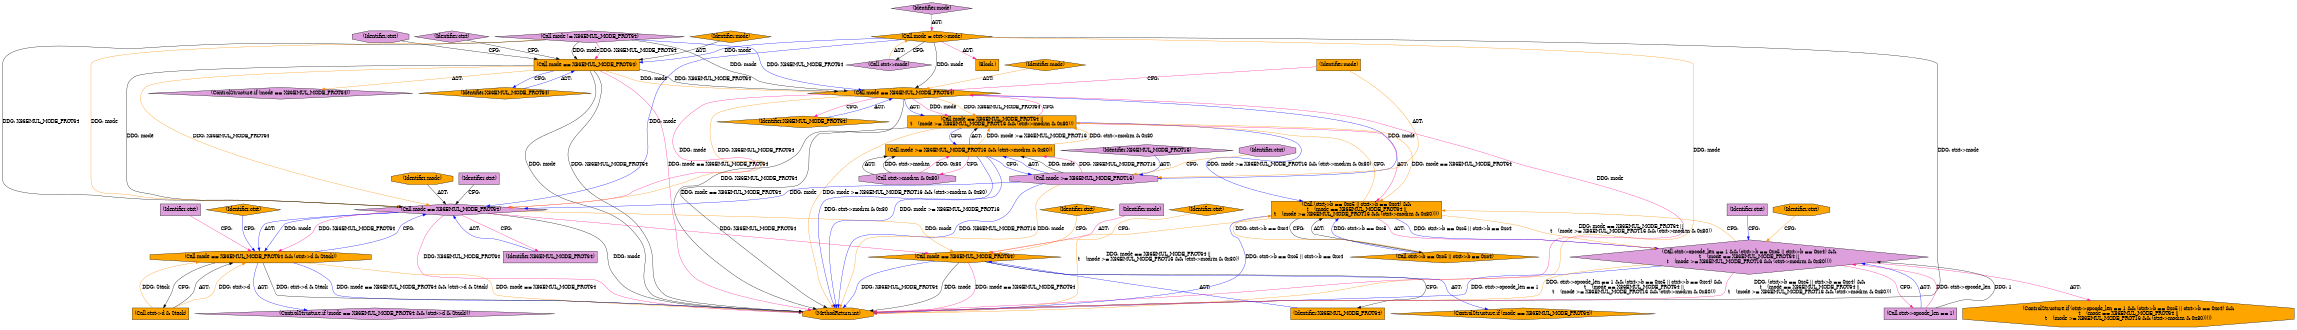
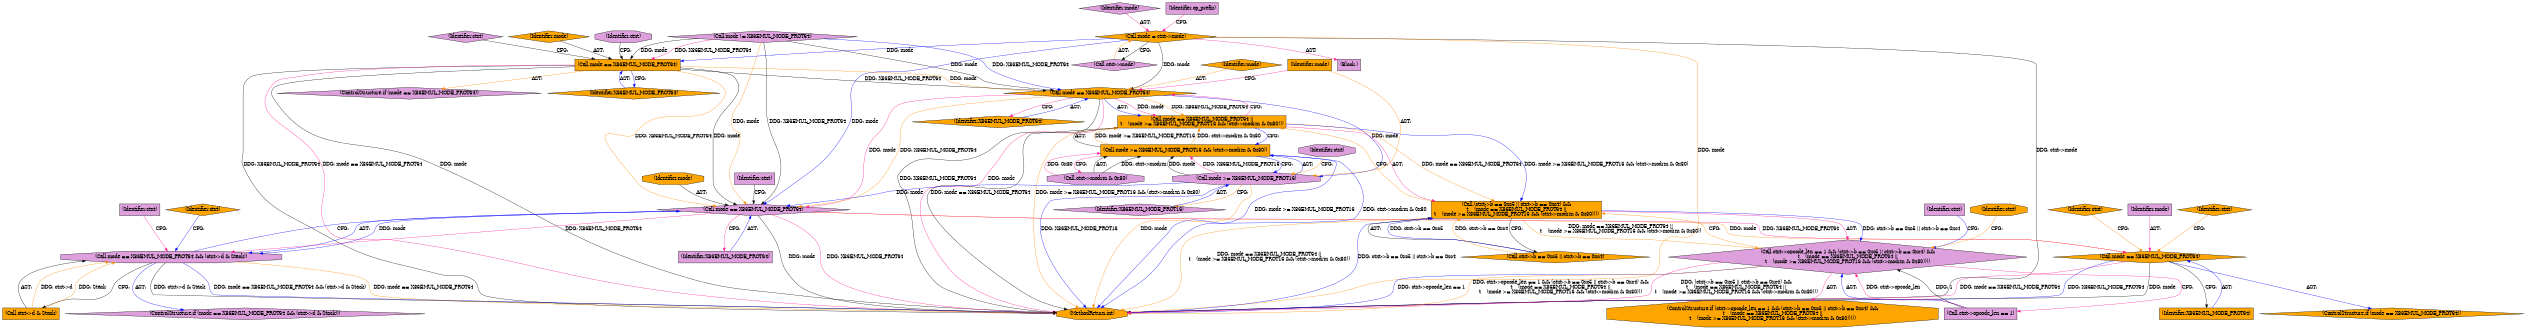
node "(Identifier,op_prefix)": added
node "(Block,)": fillcolor orange -> plum
edge "(Call,mode >= X86EMUL_MODE_PROT16)" -> "(Identifier,X86EMUL_MODE_PROT16)": added, label "CFG:"
node "(Call,mode == X86EMUL_MODE_PROT64 && (ctxt->d & Stack))": fillcolor orange -> plum
